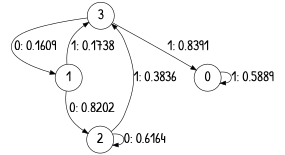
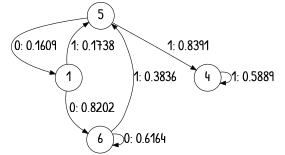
node "3": label "3" -> "5"
node "0": label "0" -> "4"
node "2": label "2" -> "6"
